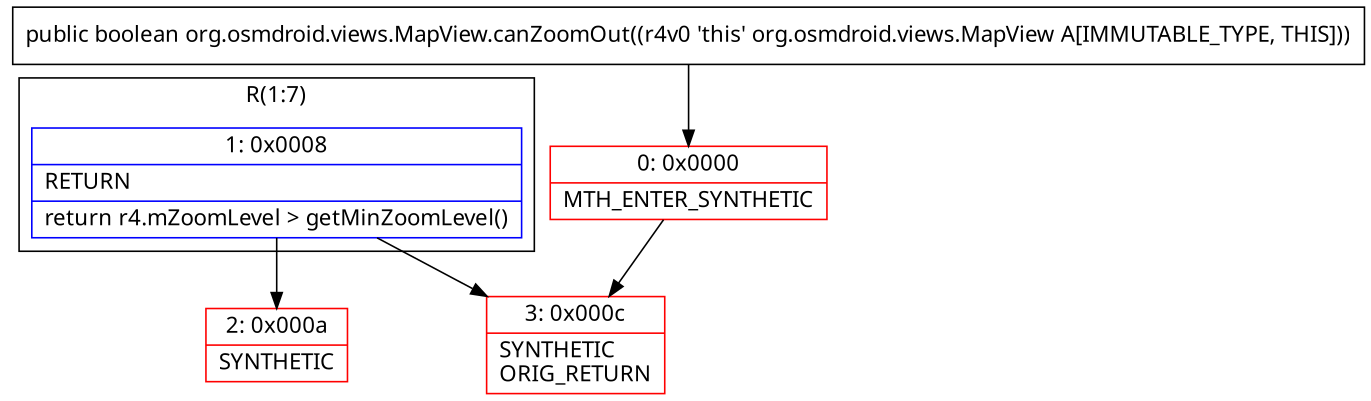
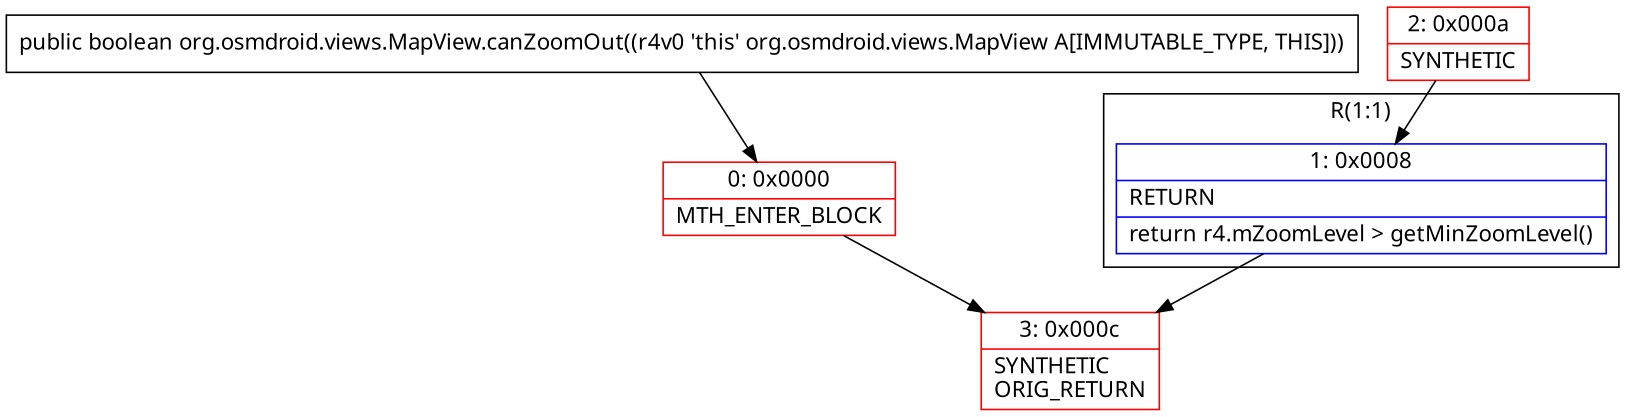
cluster "R(1:7)": label "R(1:7)" -> "R(1:1)"
node "0: 0x0000": text "MTH_ENTER_SYNTHETIC" -> "MTH_ENTER_BLOCK"
edge "1: 0x0008" -> "2: 0x000a": reversed
